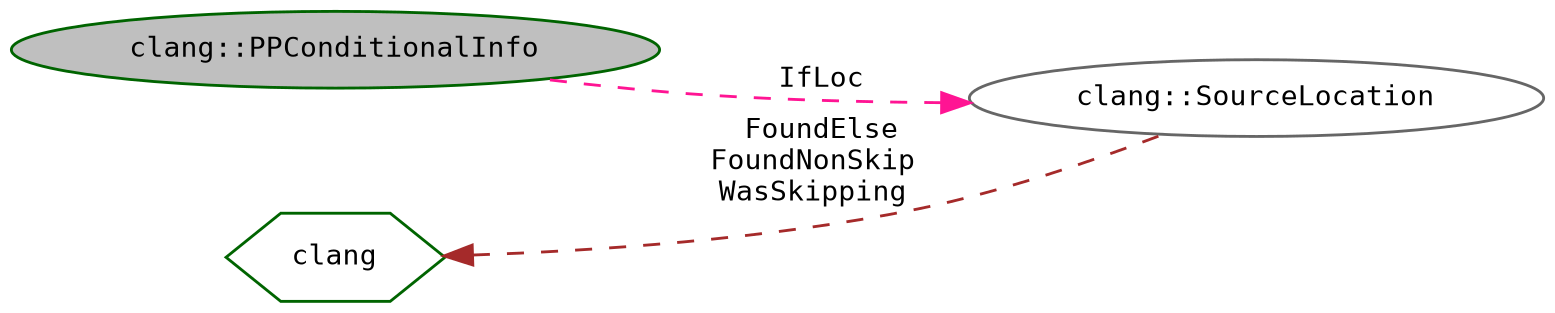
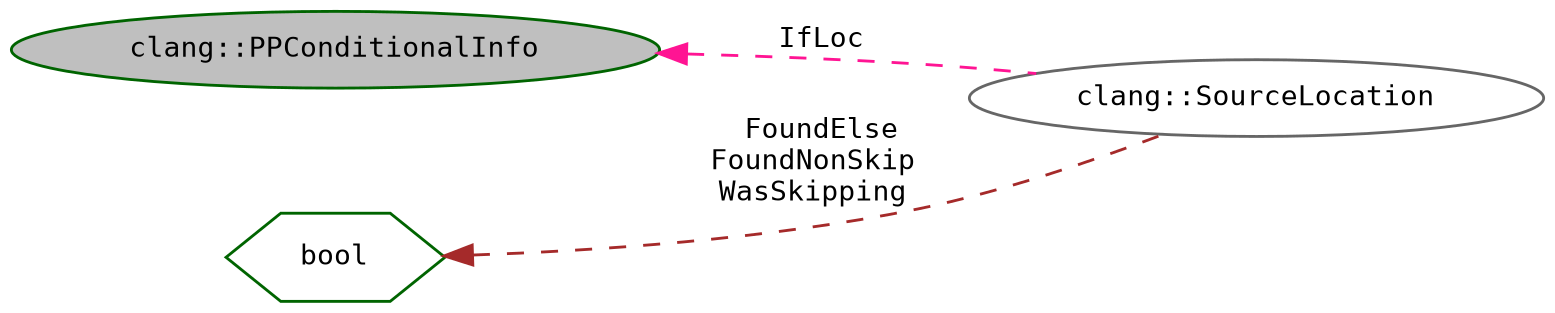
edge "clang::PPConditionalInfo" -> "clang::SourceLocation": reversed
node "clang": label "clang" -> "bool"
